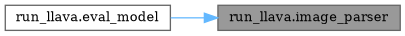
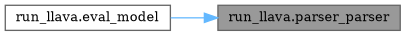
node "run_llava.image_parser": label "run_llava.image_parser" -> "run_llava.parser_parser"
